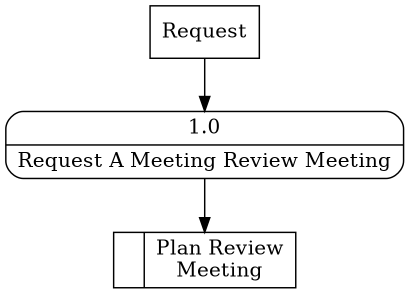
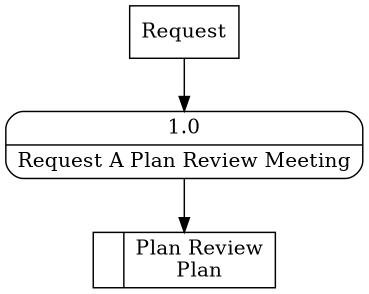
node "1.0": text "Request A Meeting Review Meeting" -> "Request A Plan Review Meeting"
node "Plan Review": text "Meeting" -> "Plan"
